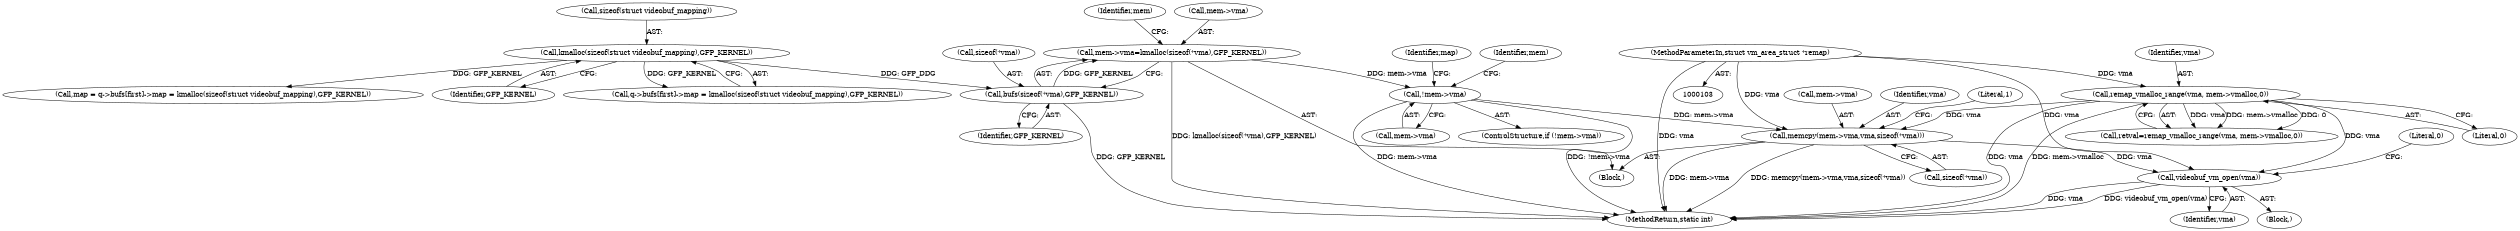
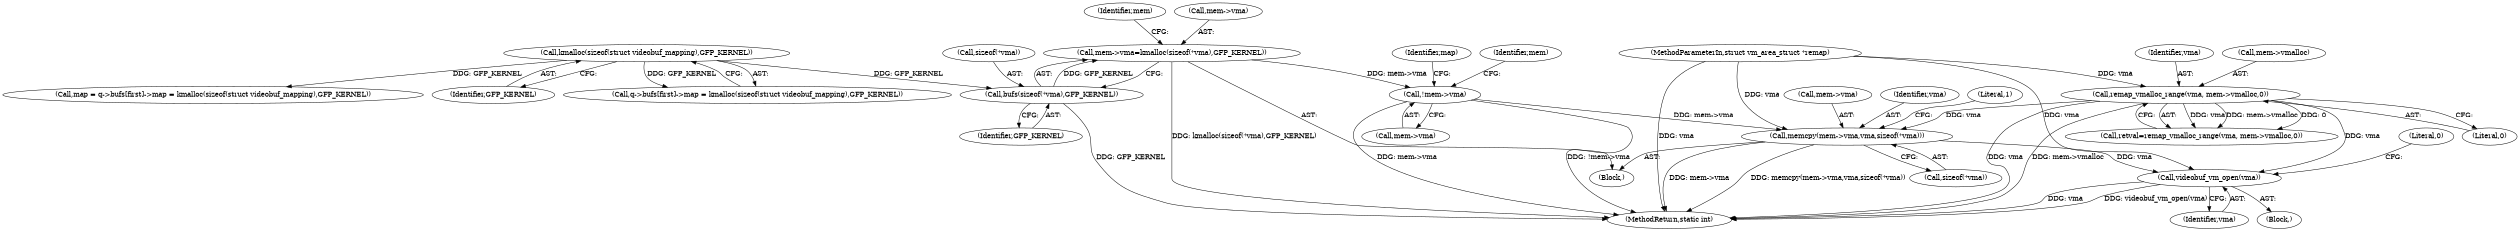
node "(Call,sizeof(struct videobuf_mapping))": removed
node "(Call,mem->vmalloc)": added
edge "(Call,kmalloc(sizeof(struct videobuf_mapping),GFP_KERNEL))" -> "(Call,bufs(sizeof(*vma),GFP_KERNEL))": label "DDG: GFP_DDG" -> "DDG: GFP_KERNEL"
node "1000103": removed
node "(ControlStructure,if (!mem->vma))": removed
